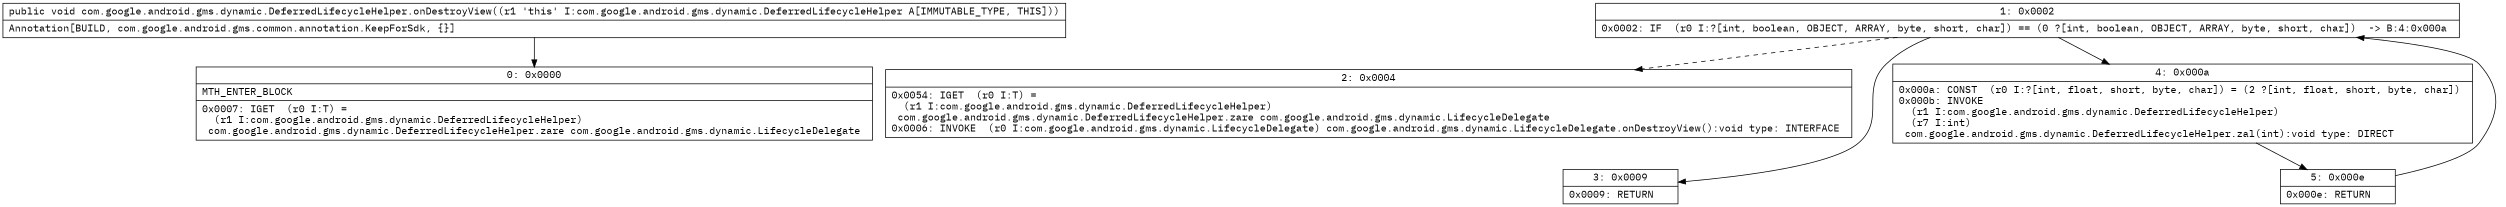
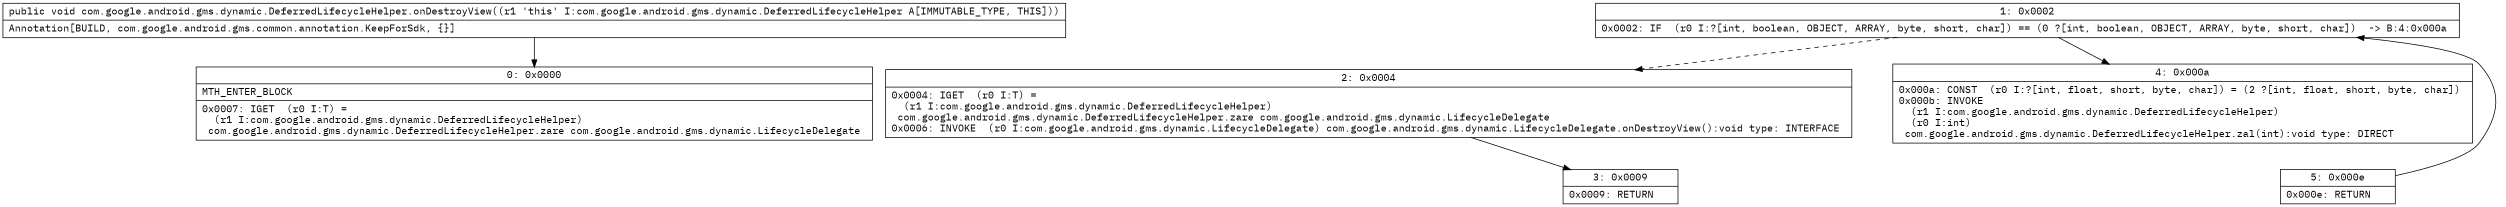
node "2: 0x0004": text "0x0054: IGET  (r0 I:T) =" -> "0x0004: IGET  (r0 I:T) ="
node "4: 0x000a": text "(r7 I:int)" -> "(r0 I:int)"
edge "1: 0x0002" -> "3: 0x0009": now "2: 0x0004" -> "3: 0x0009"
edge "4: 0x000a" -> "5: 0x000e": removed
